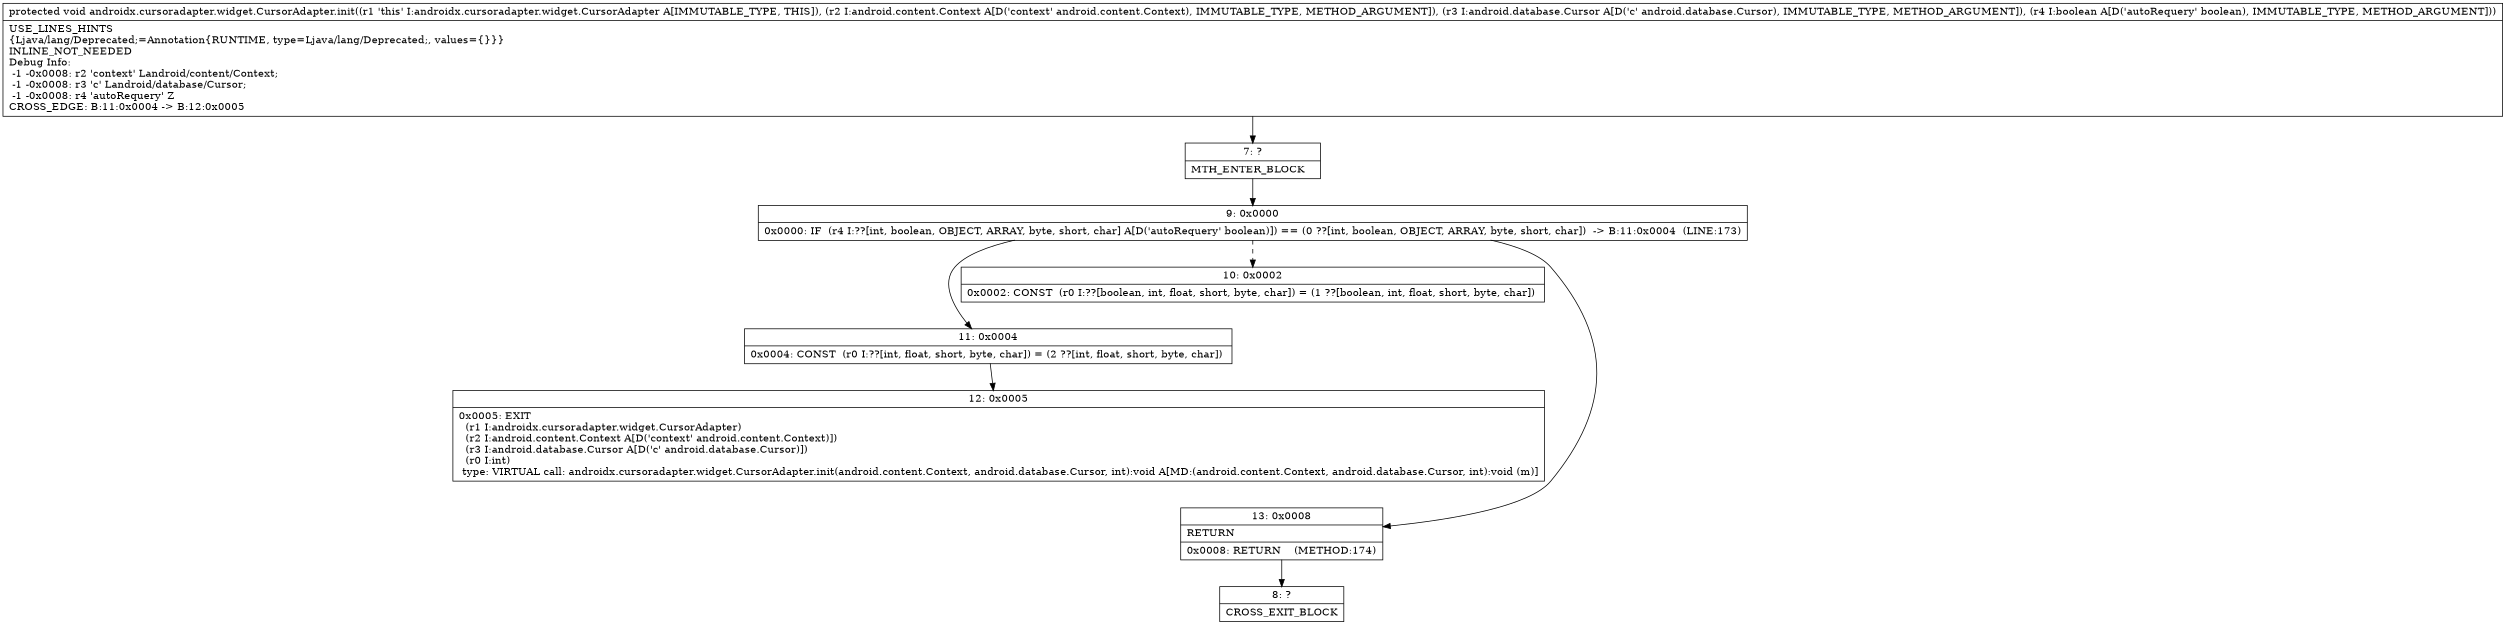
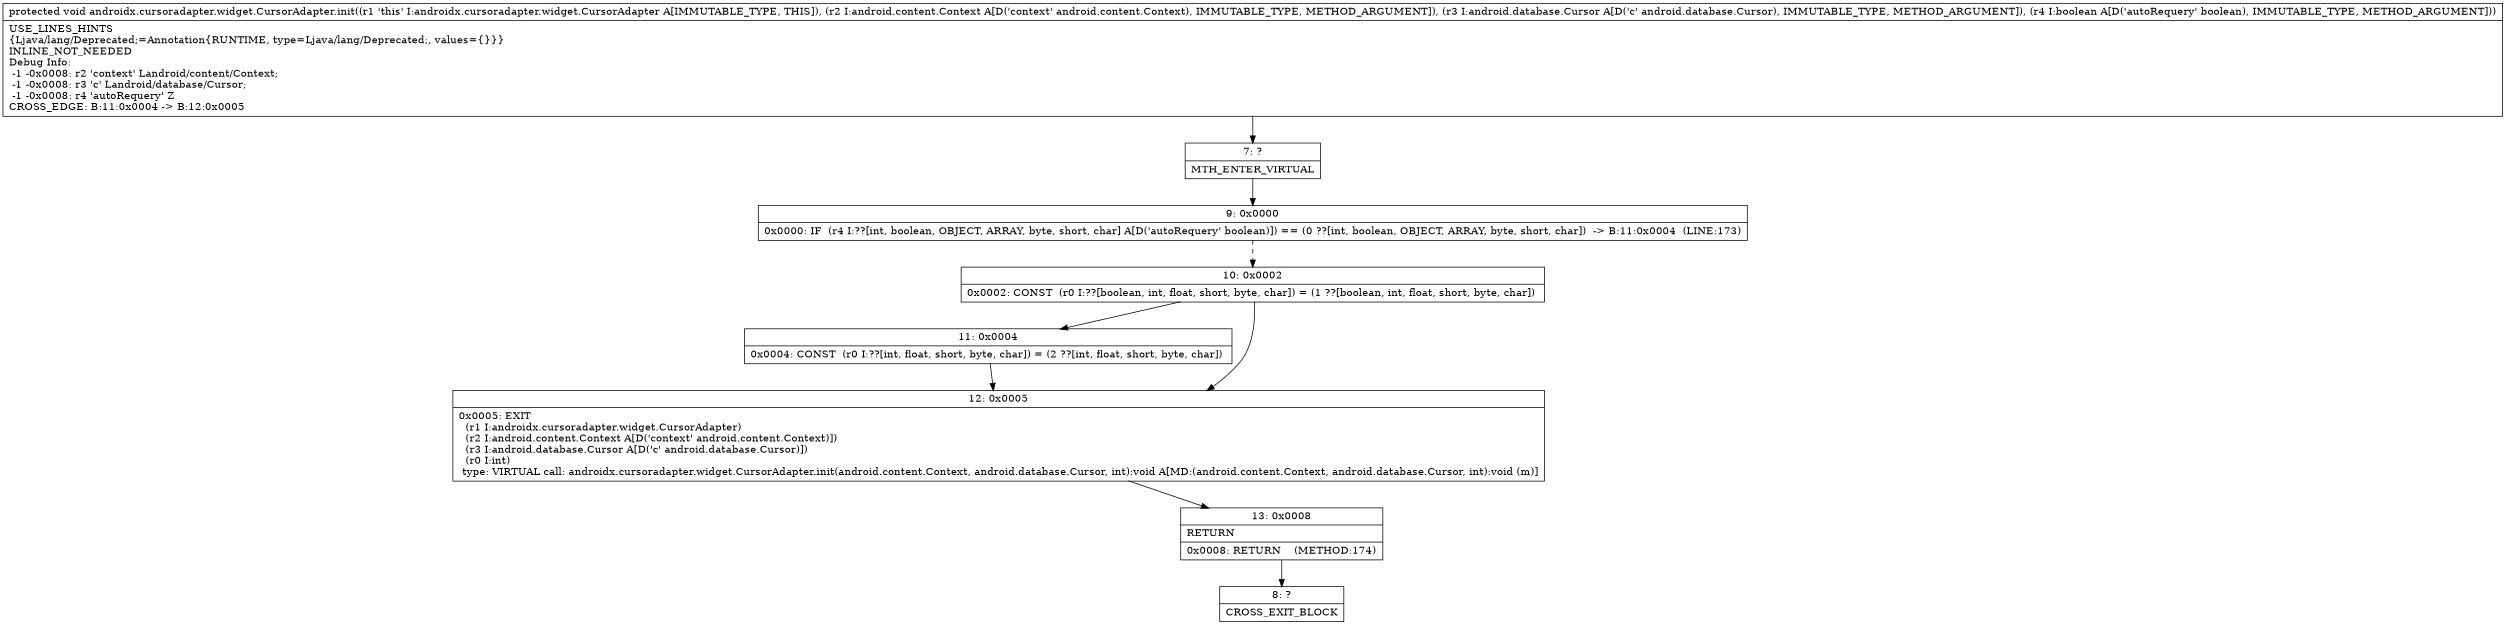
node "7: ?": text "MTH_ENTER_BLOCK" -> "MTH_ENTER_VIRTUAL"
edge "9: 0x0000" -> "11: 0x0004": now "10: 0x0002" -> "11: 0x0004"
edge "10: 0x0002" -> "12: 0x0005": added
edge "9: 0x0000" -> "13: 0x0008": now "12: 0x0005" -> "13: 0x0008"
